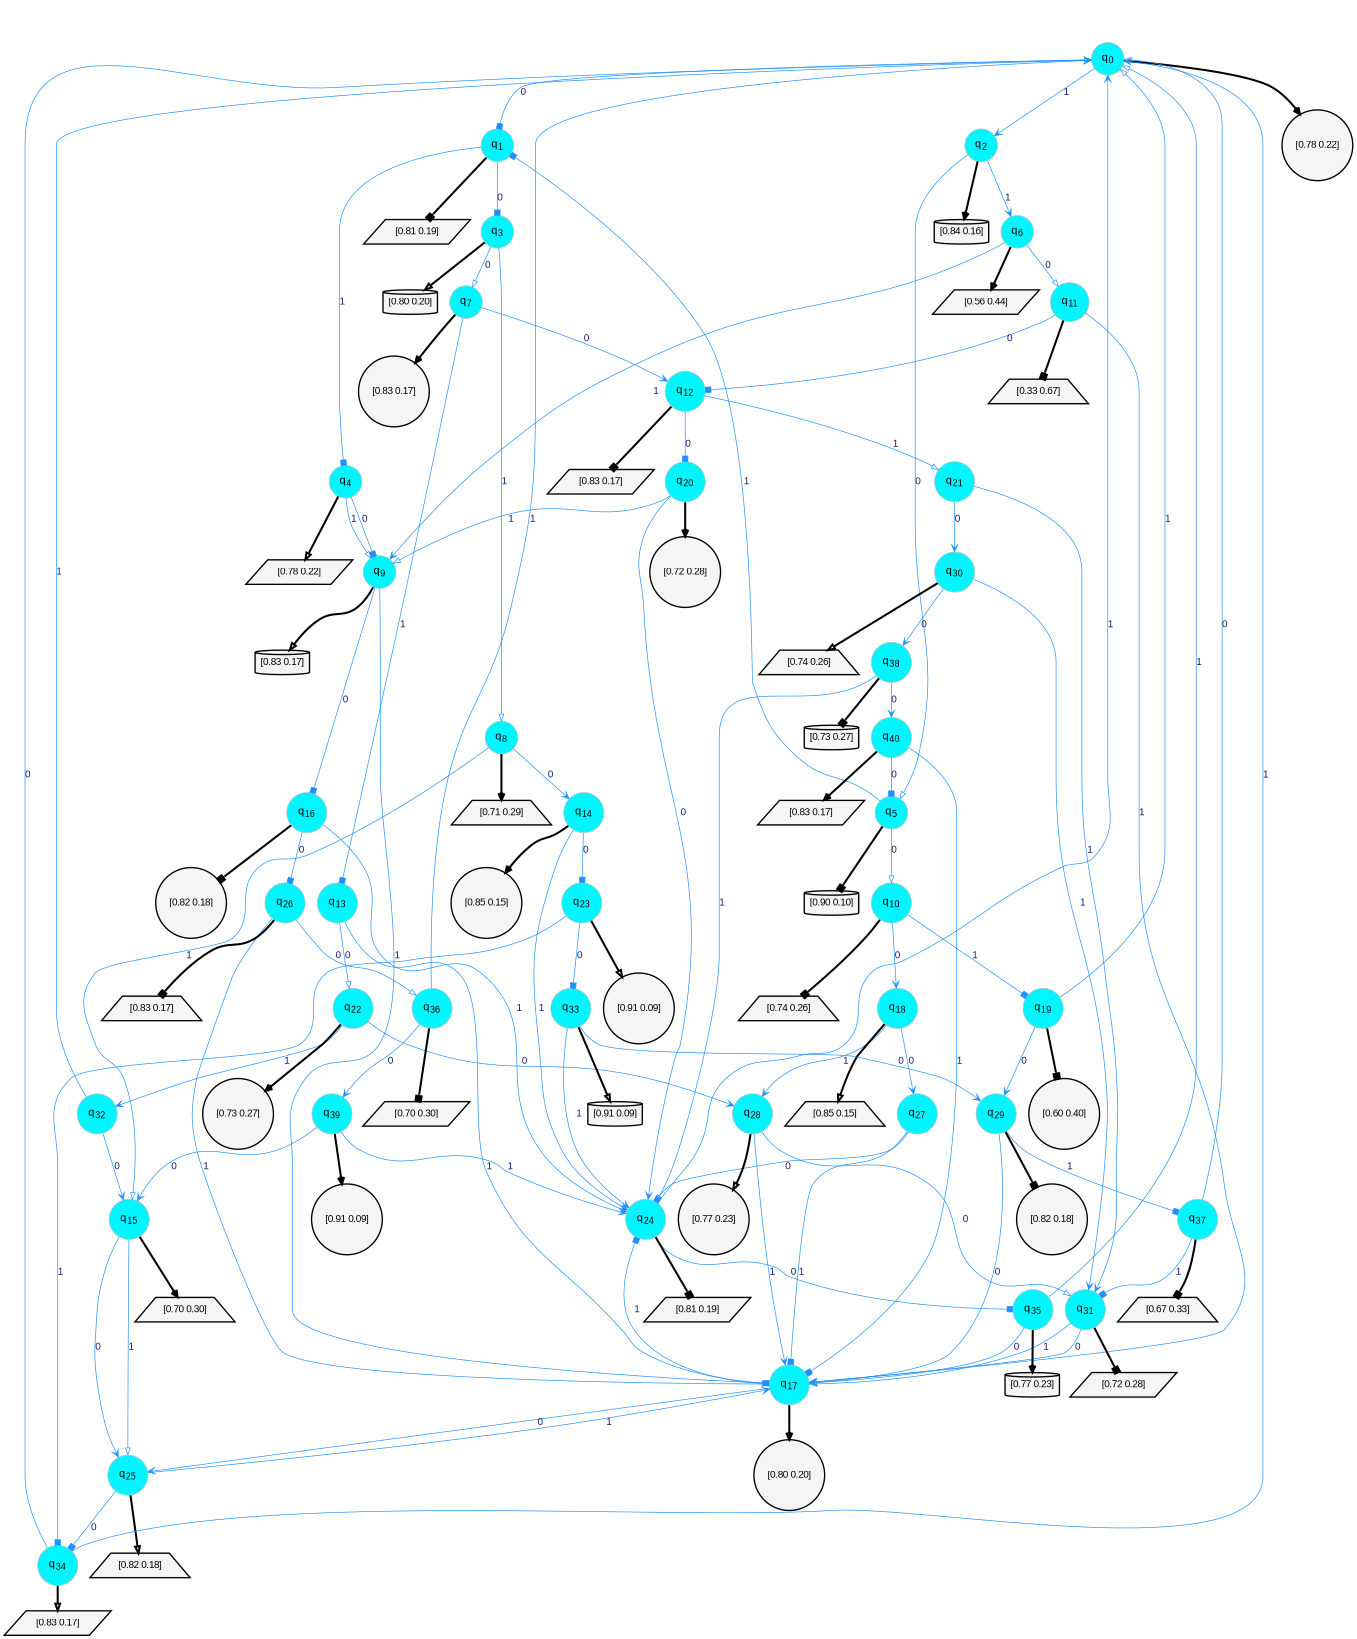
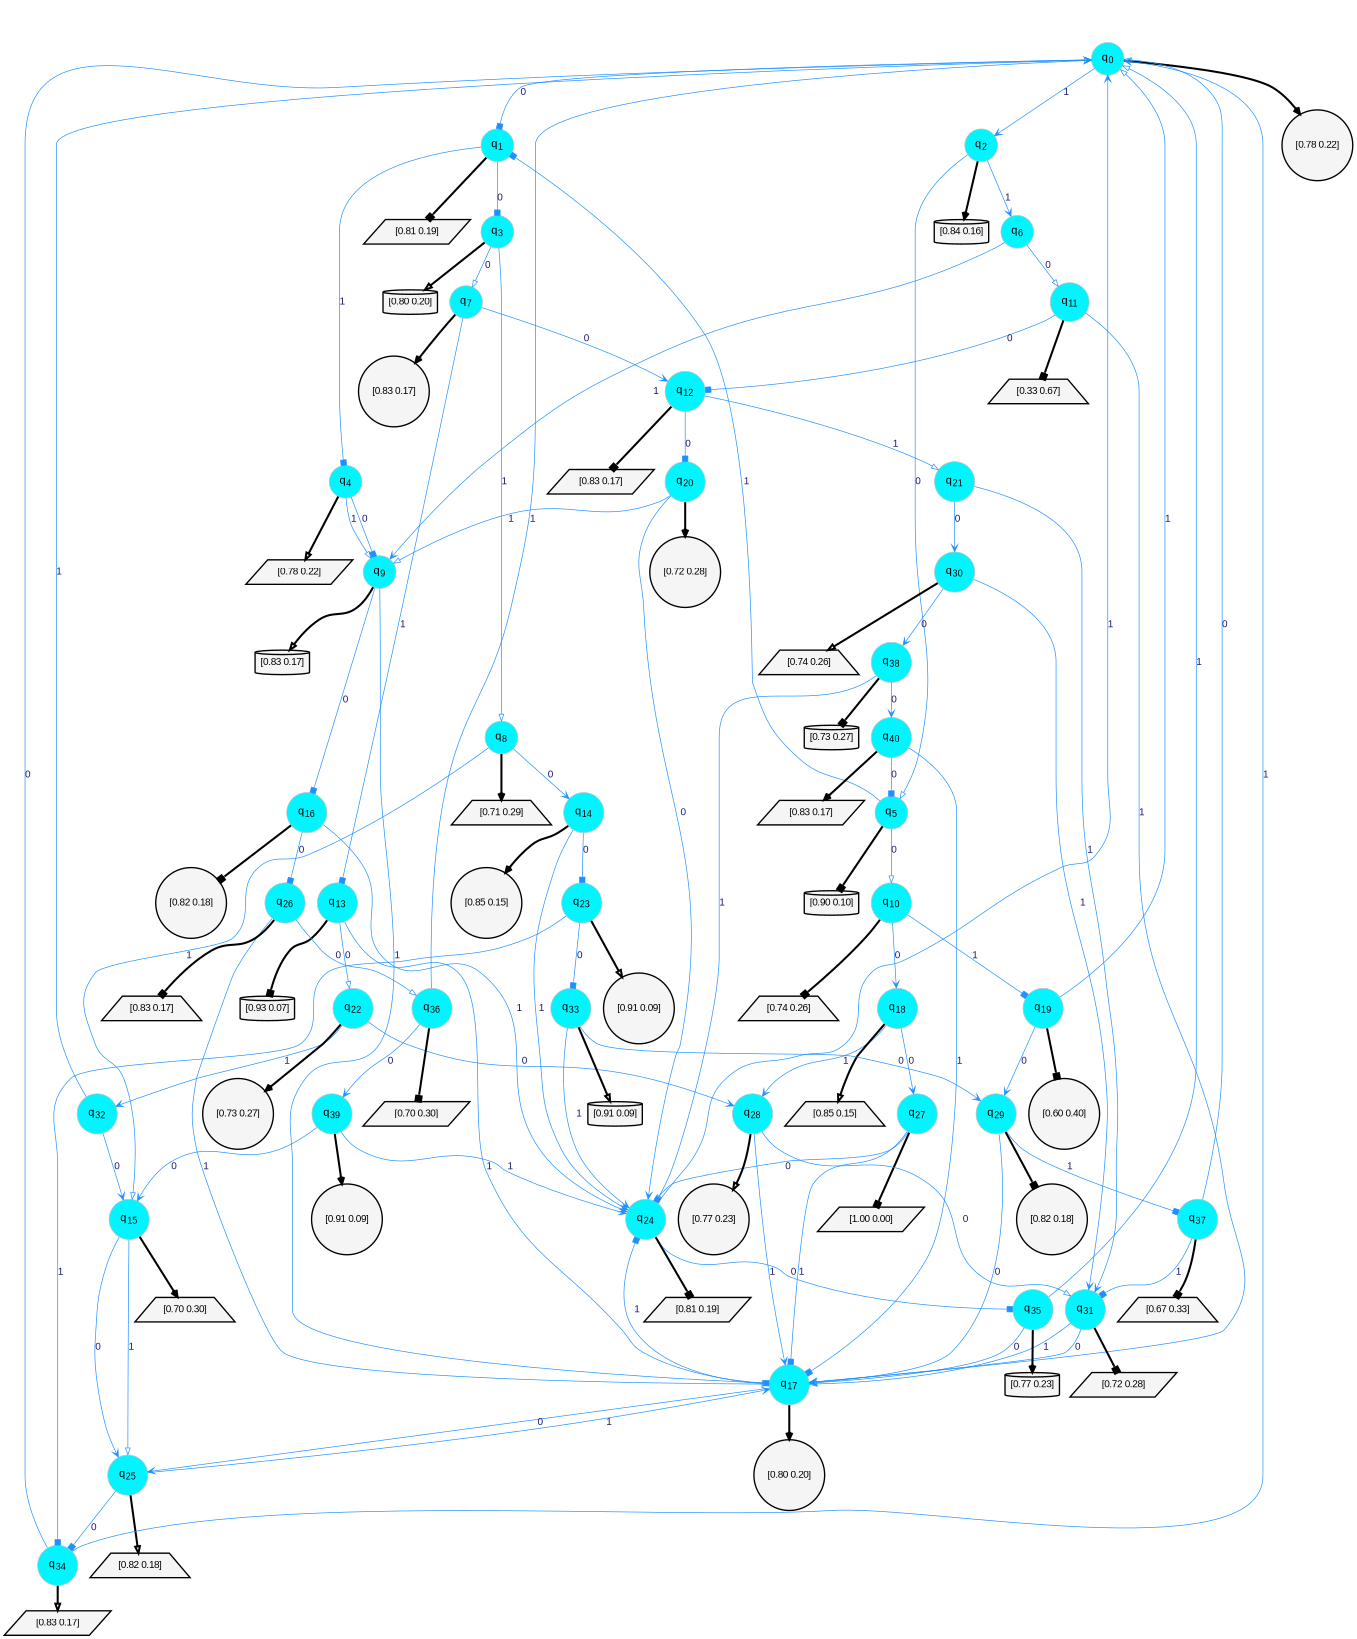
node "[0.56 0.44]": removed
node "[0.93 0.07]": added
node "[1.00 0.00]": added
